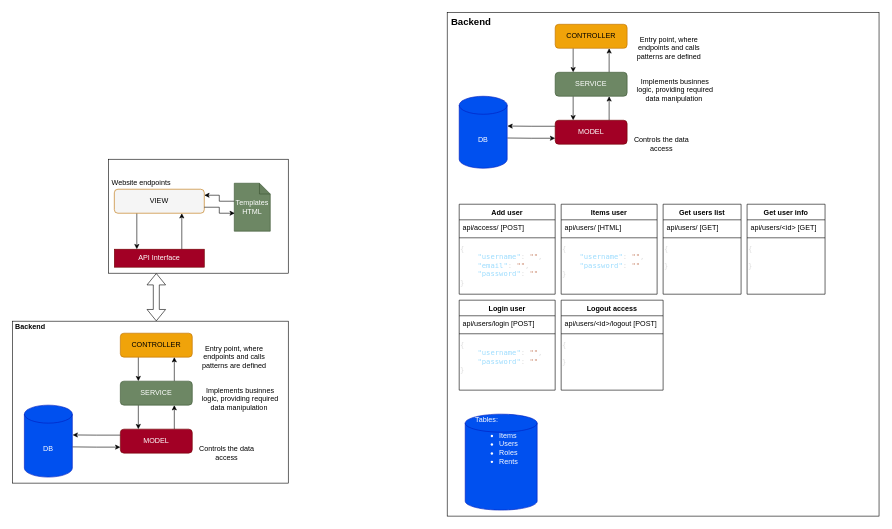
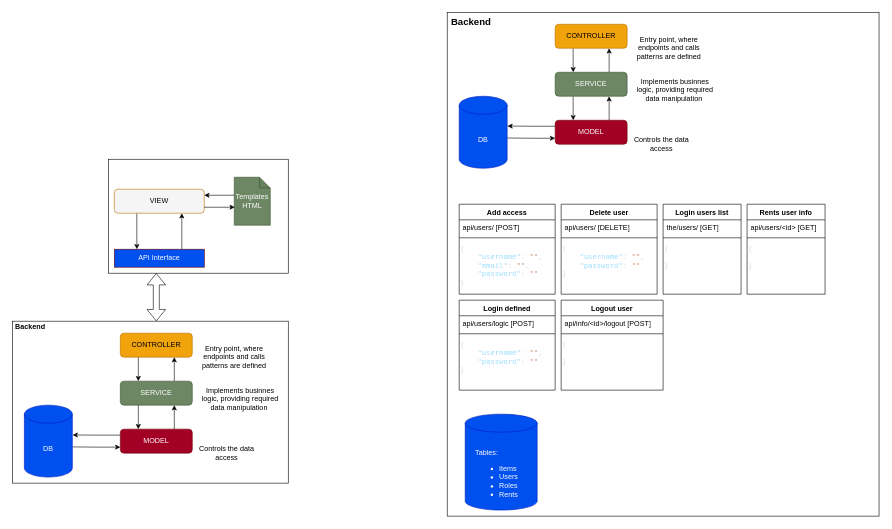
node "Website endpoints": removed
node "Templates HTML": moved (252, 207) -> (252, 201)
node "Add user": label "Add user" -> "Add access"
node "Items user": label "Items user" -> "Delete user"
node "Get users list": label "Get users list" -> "Login users list"
node "Get user info": label "Get user info" -> "Rents user info"
node "api/access/ [POST]": label "api/access/ [POST]" -> "api/users/ [POST]"
node "api/users/ [HTML]": label "api/users/ [HTML]" -> "api/users/ [DELETE]"
node "api/users/ [GET]": label "api/users/ [GET]" -> "the/users/ [GET]"
node "API Interface": fillcolor #a20025 -> #0050ef
node "Login user": label "Login user" -> "Login defined"
node "Logout access": label "Logout access" -> "Logout user"
node "api/users/login [POST]": label "api/users/login [POST]" -> "api/users/logic [POST]"
node "api/users/<id>/logout [POST]": label "api/users/<id>/logout [POST]" -> "api/info/<id>/logout [POST]"
node "Tables: Items Users Roles Rents": moved (501, 444) -> (501, 477)
